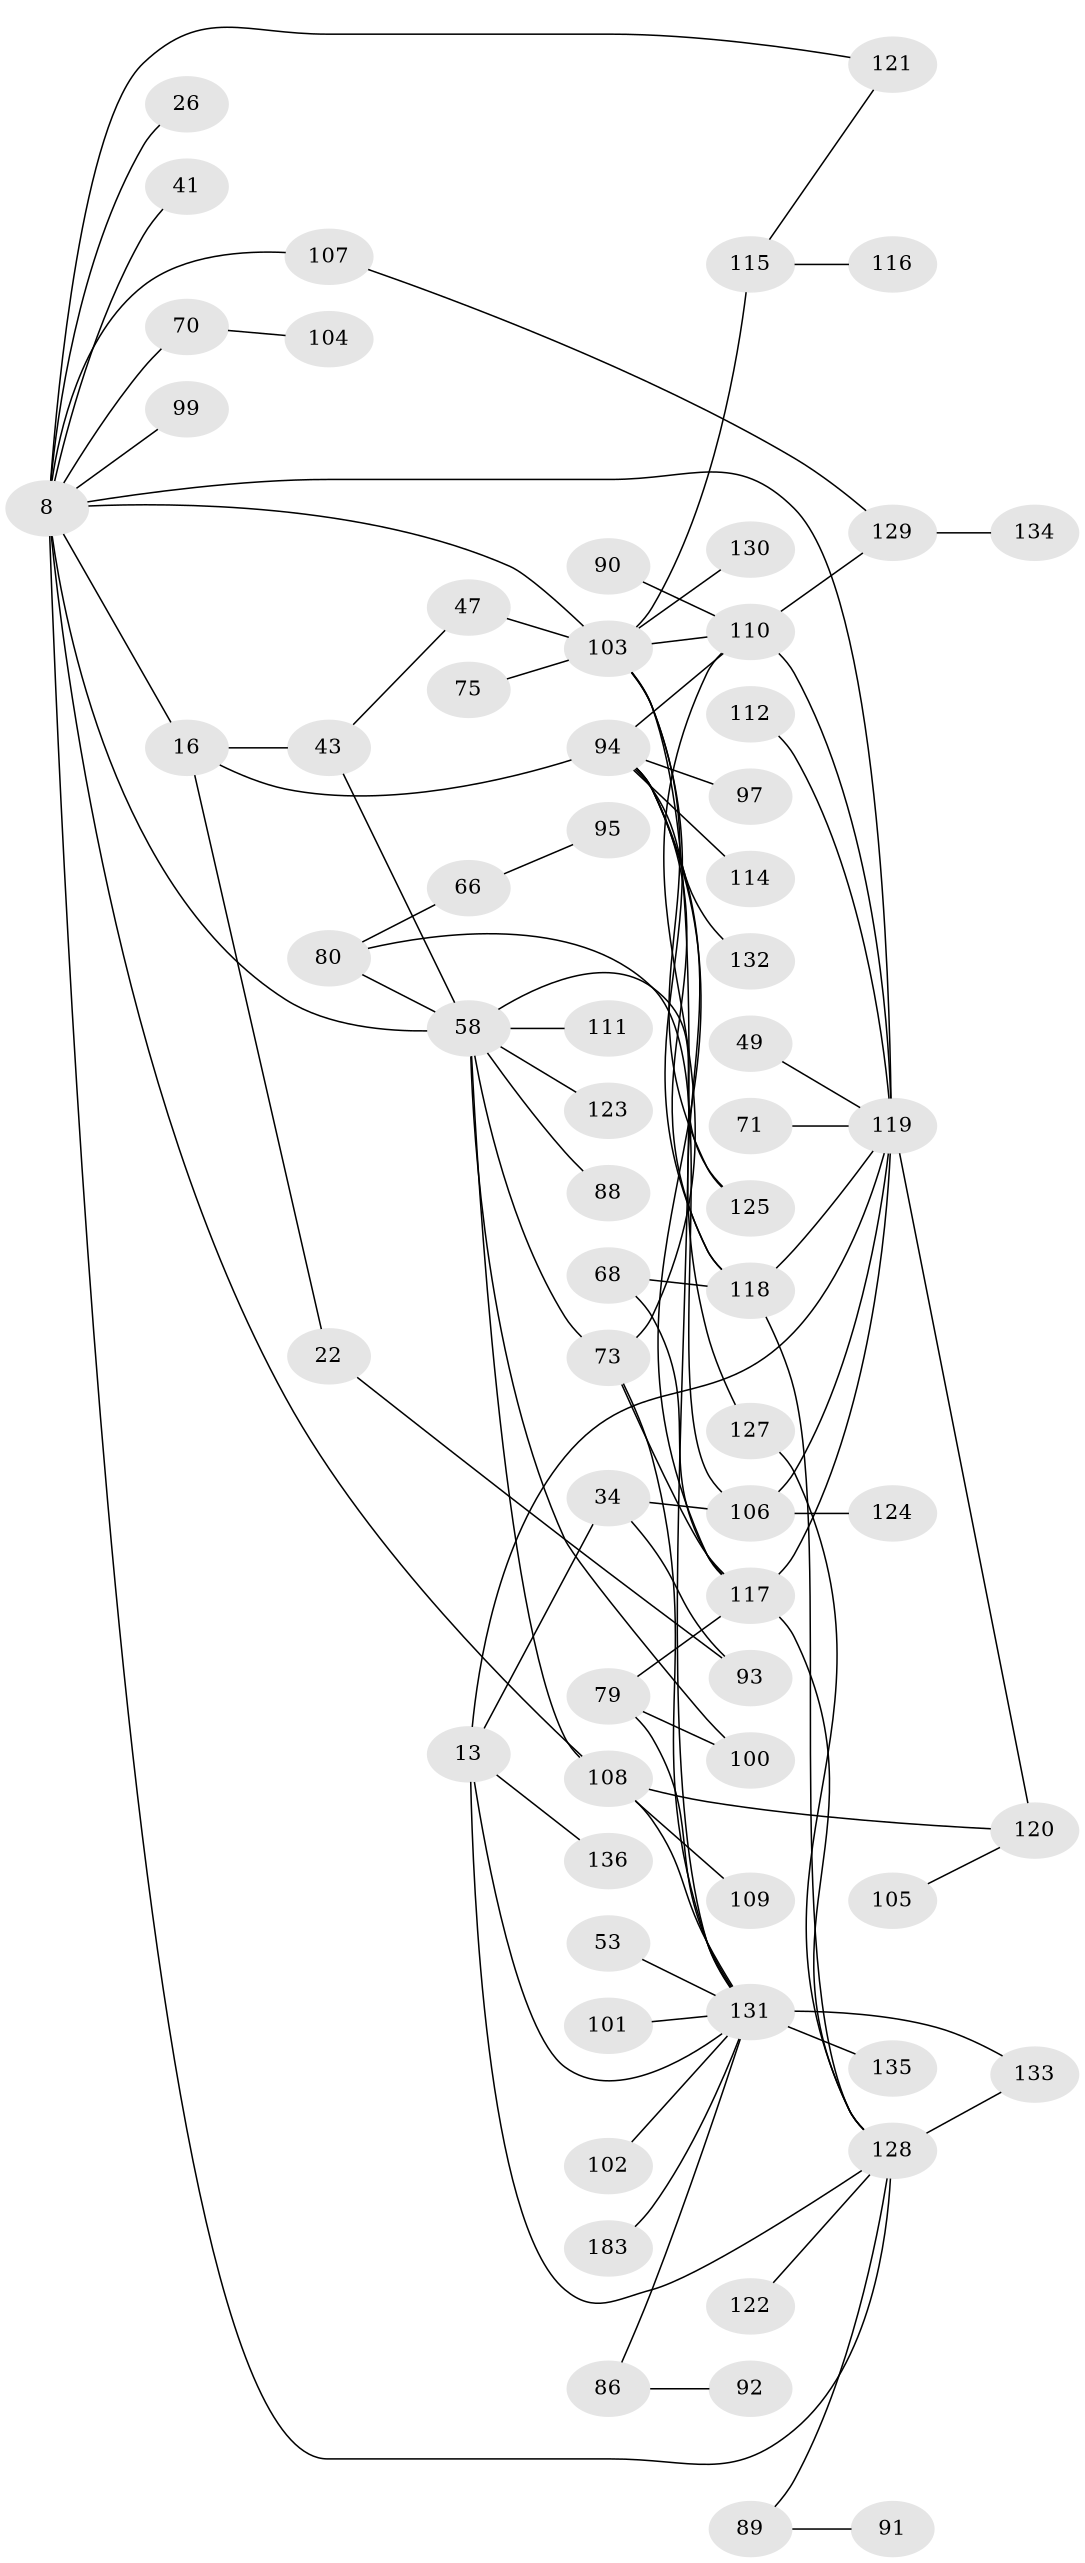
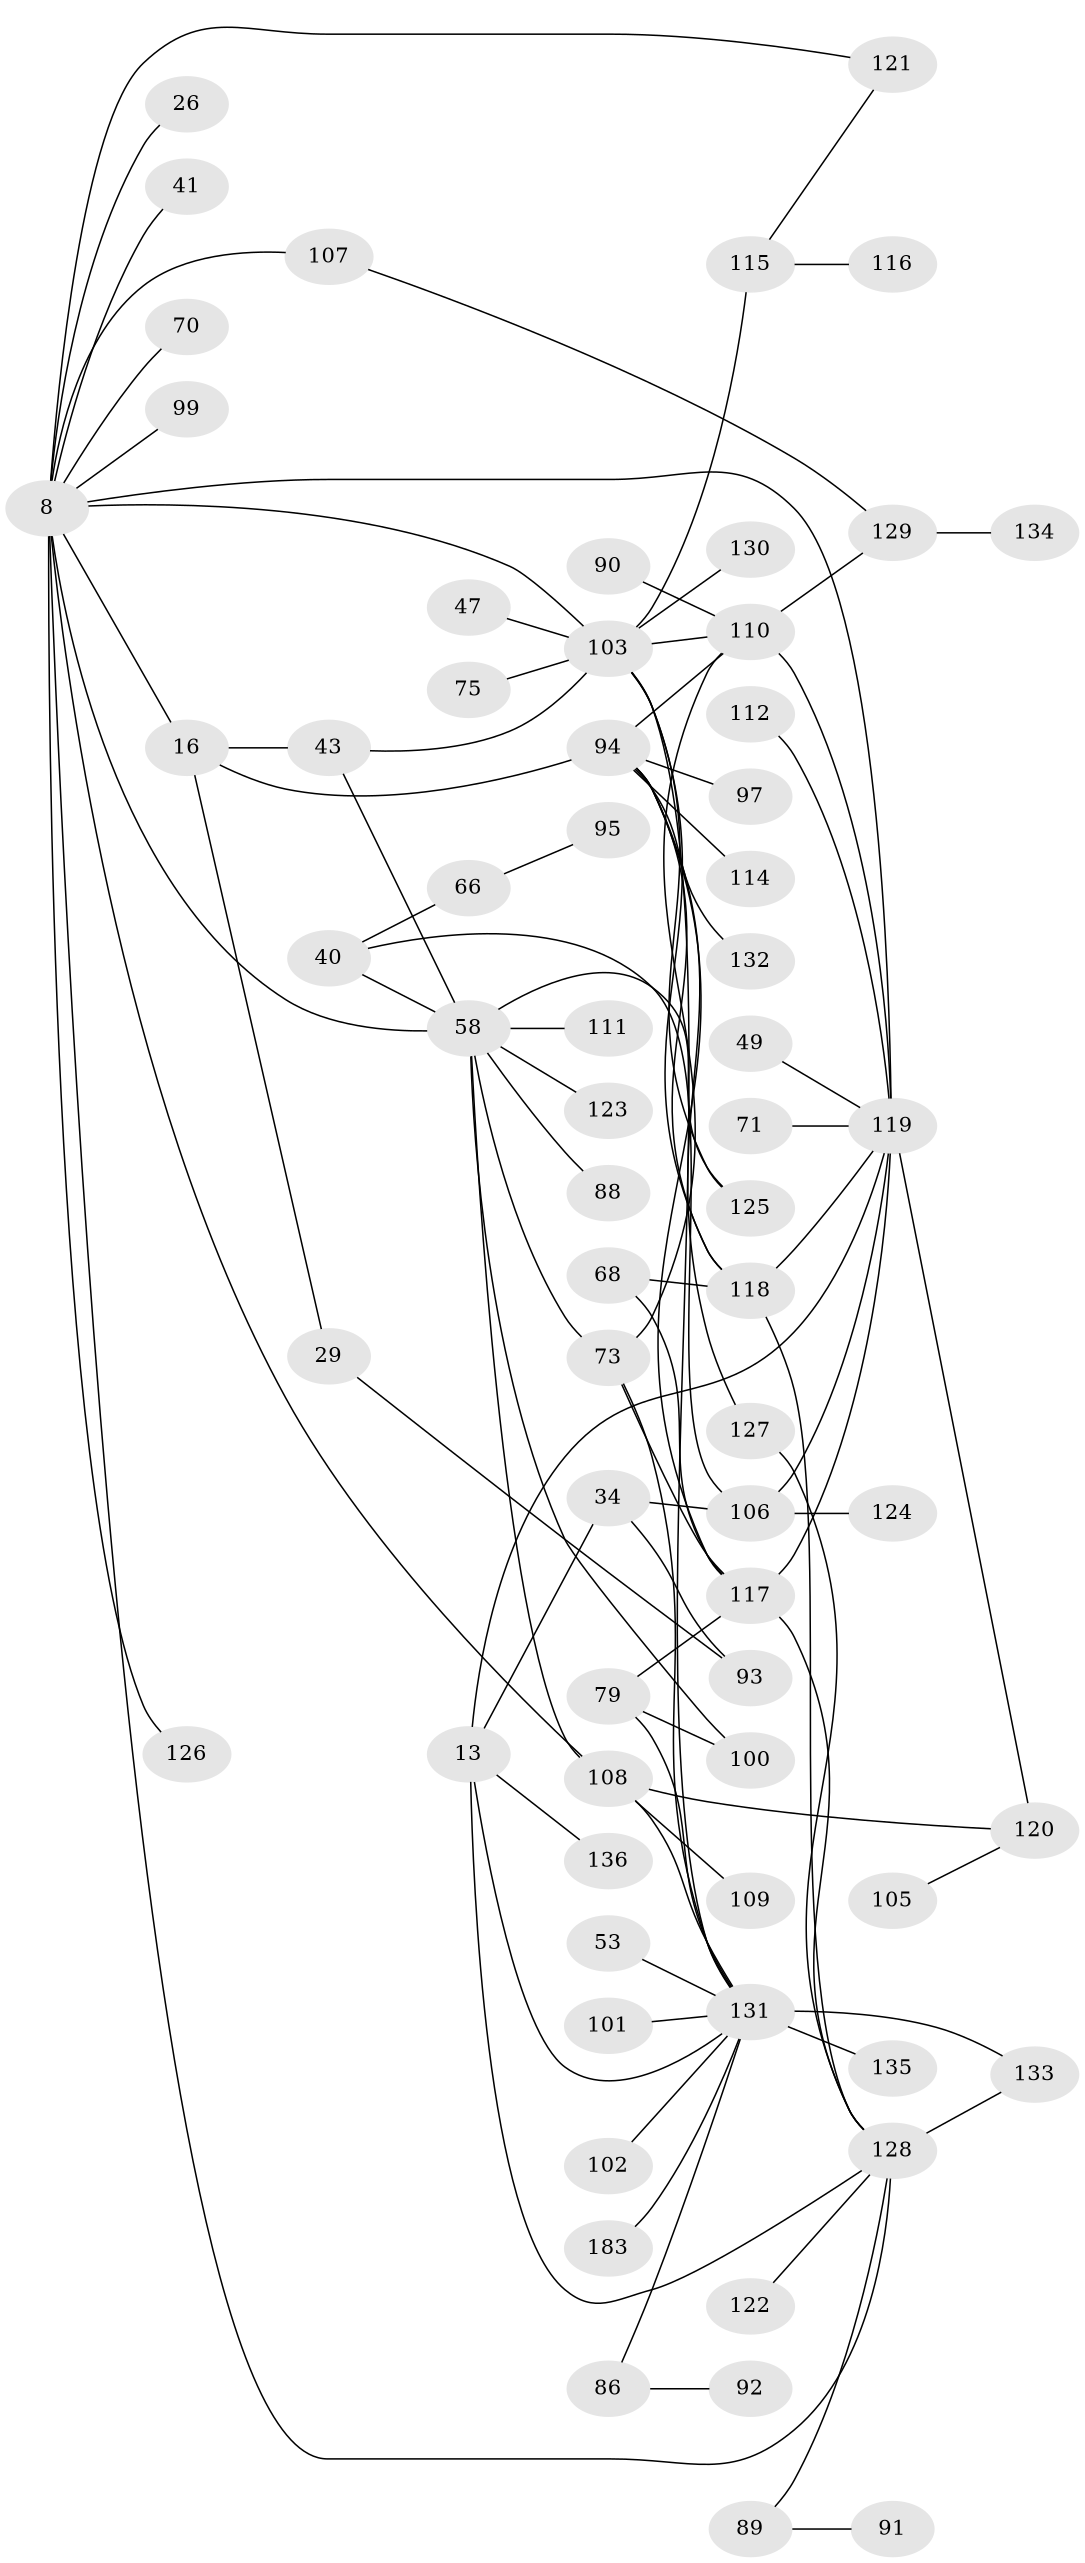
node "104": removed
edge "47" -- "43": now "103" -- "43"
node "80": label "80" -> "40"
node "22": label "22" -> "29"
node "126": added
